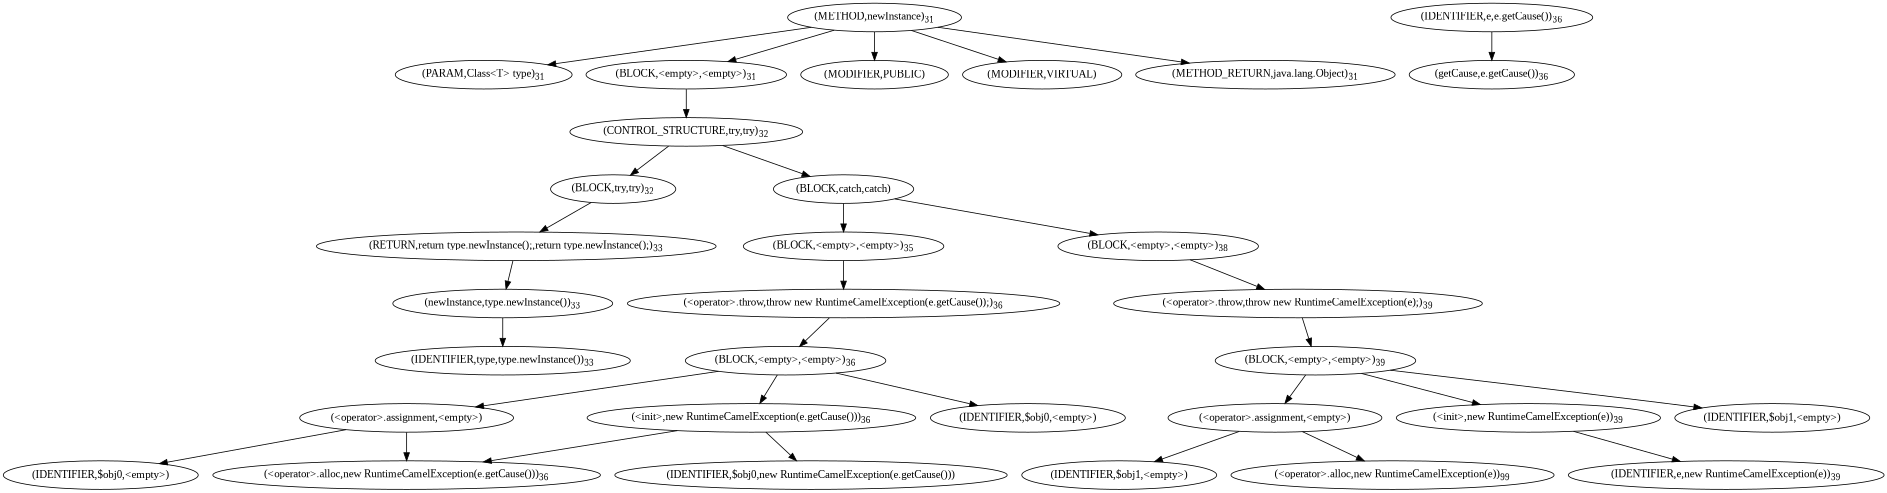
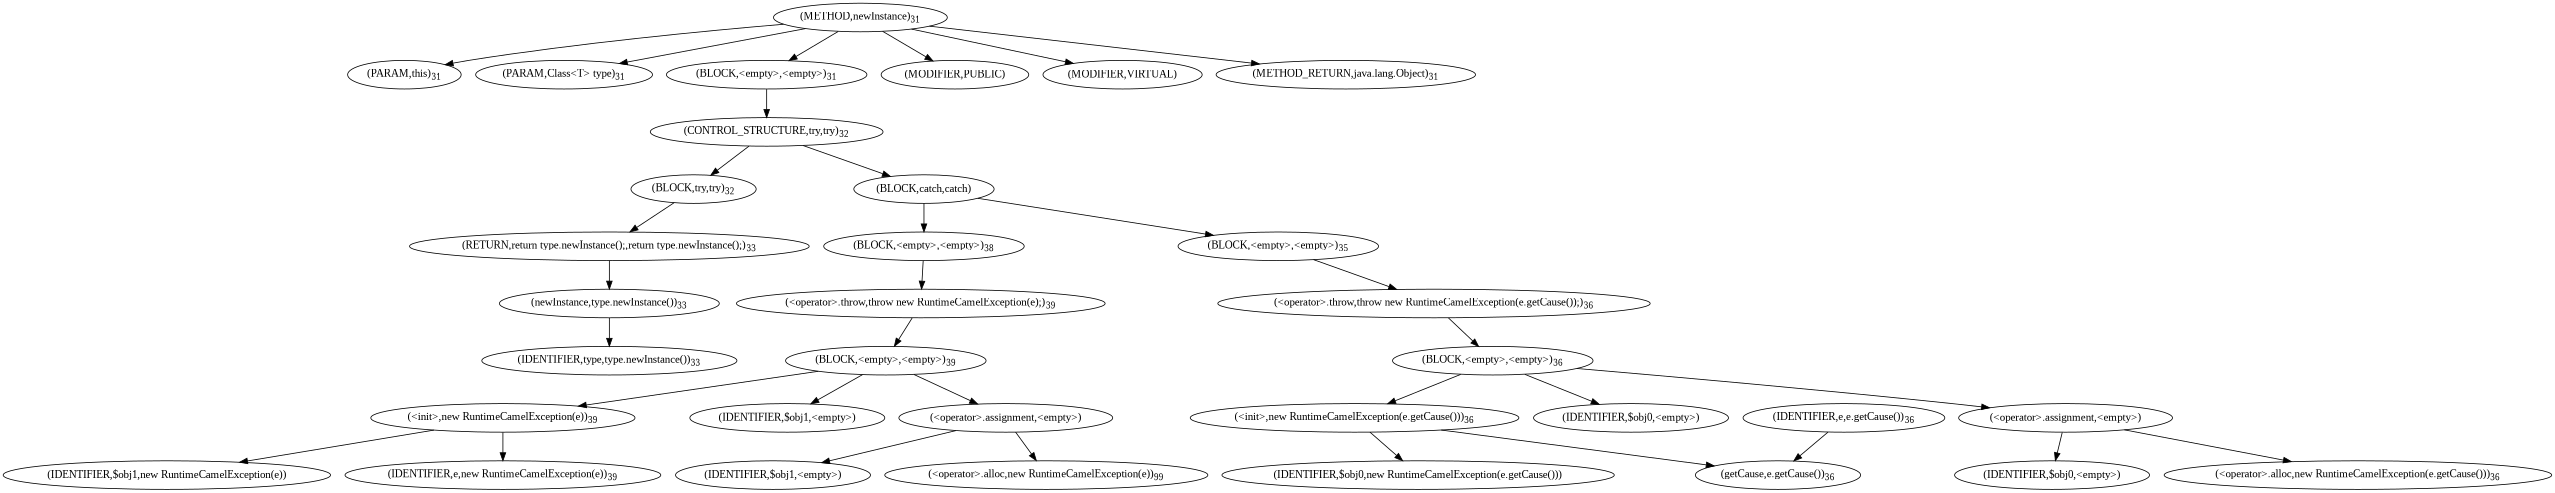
node "(PARAM,this)": added
edge "(<init>,new RuntimeCamelException(e.getCause()))" -> "(<operator>.alloc,new RuntimeCamelException(e.getCause()))": now "(<init>,new RuntimeCamelException(e.getCause()))" -> "(getCause,e.getCause())"
node "(IDENTIFIER,$obj1,new RuntimeCamelException(e))": added
